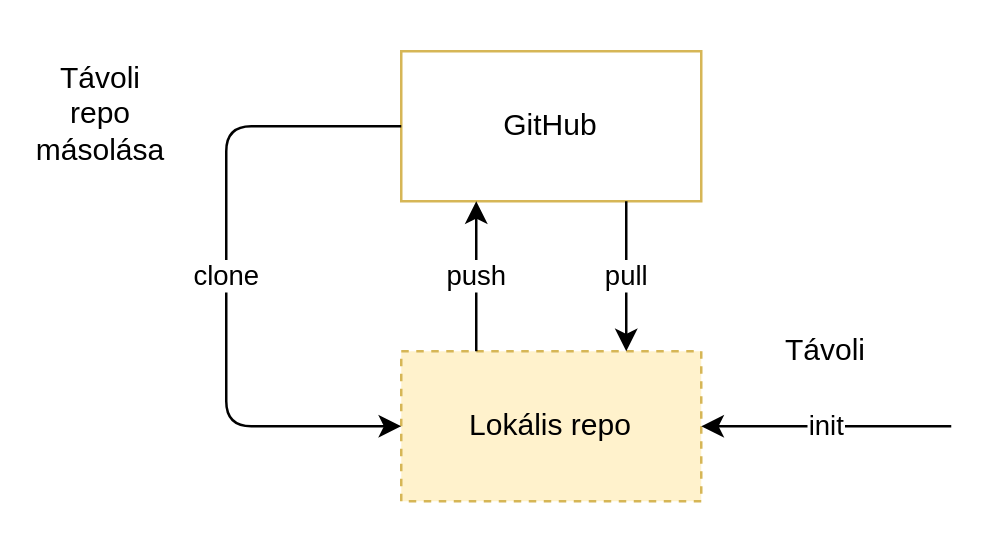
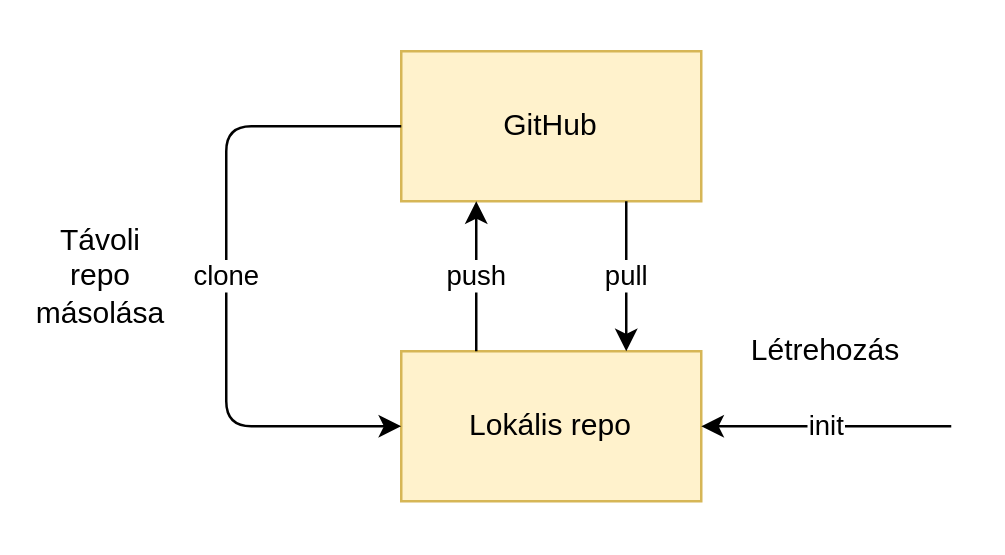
node "Távoli repo másolása": moved (101, 114) -> (101, 276)
node "GitHub": fillcolor #ffffff -> #fff2cc
node "Távoli": label "Távoli" -> "Létrehozás"
node "Lokális repo": style dashed -> solid
